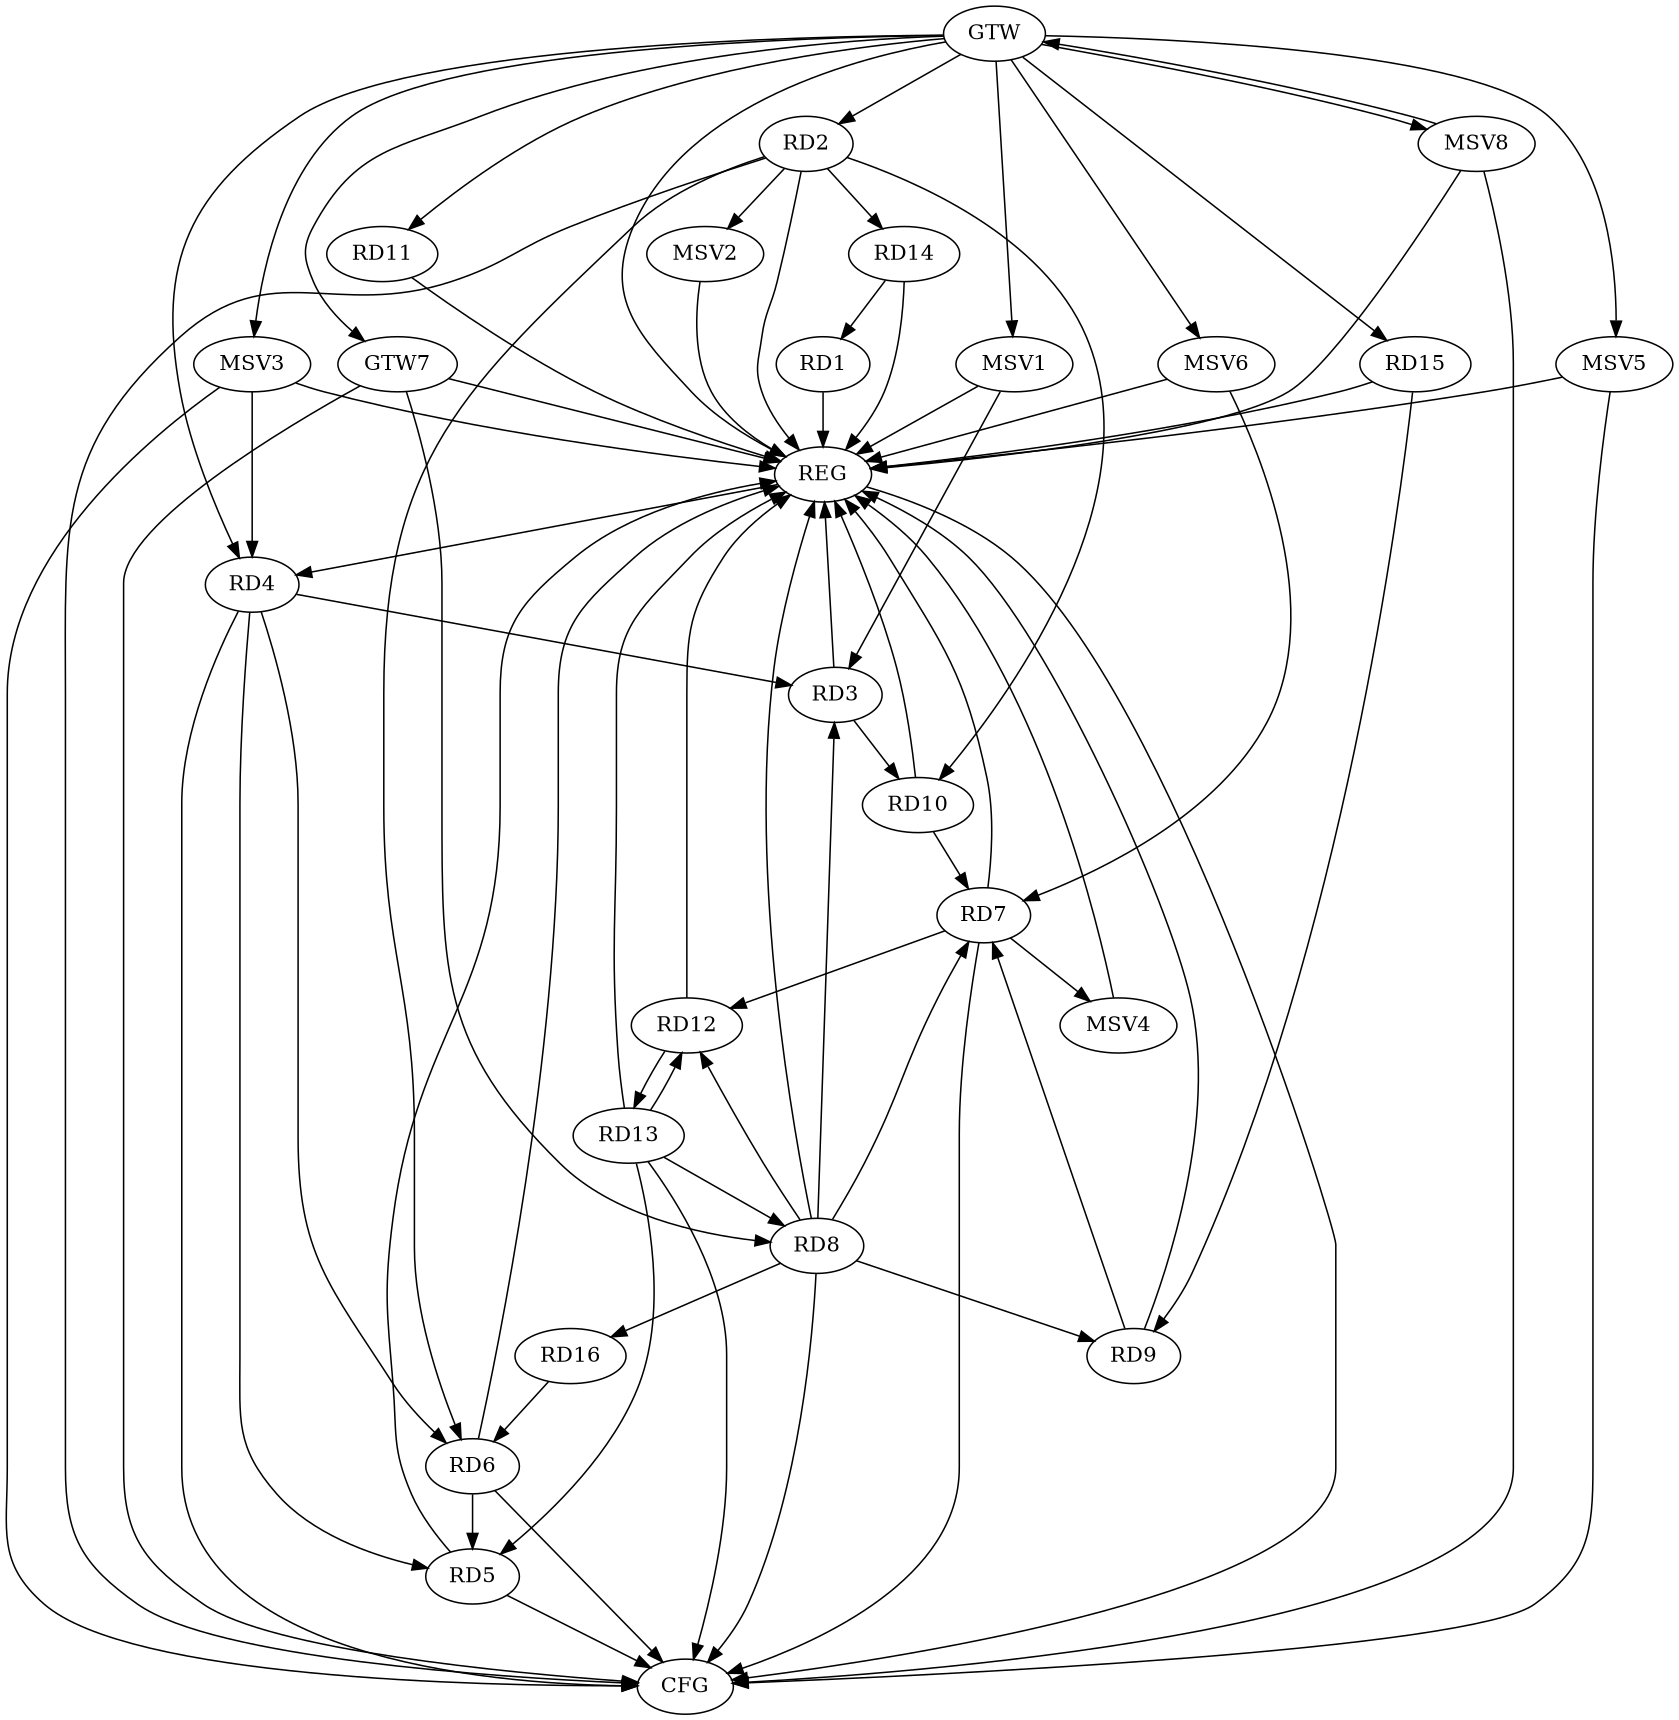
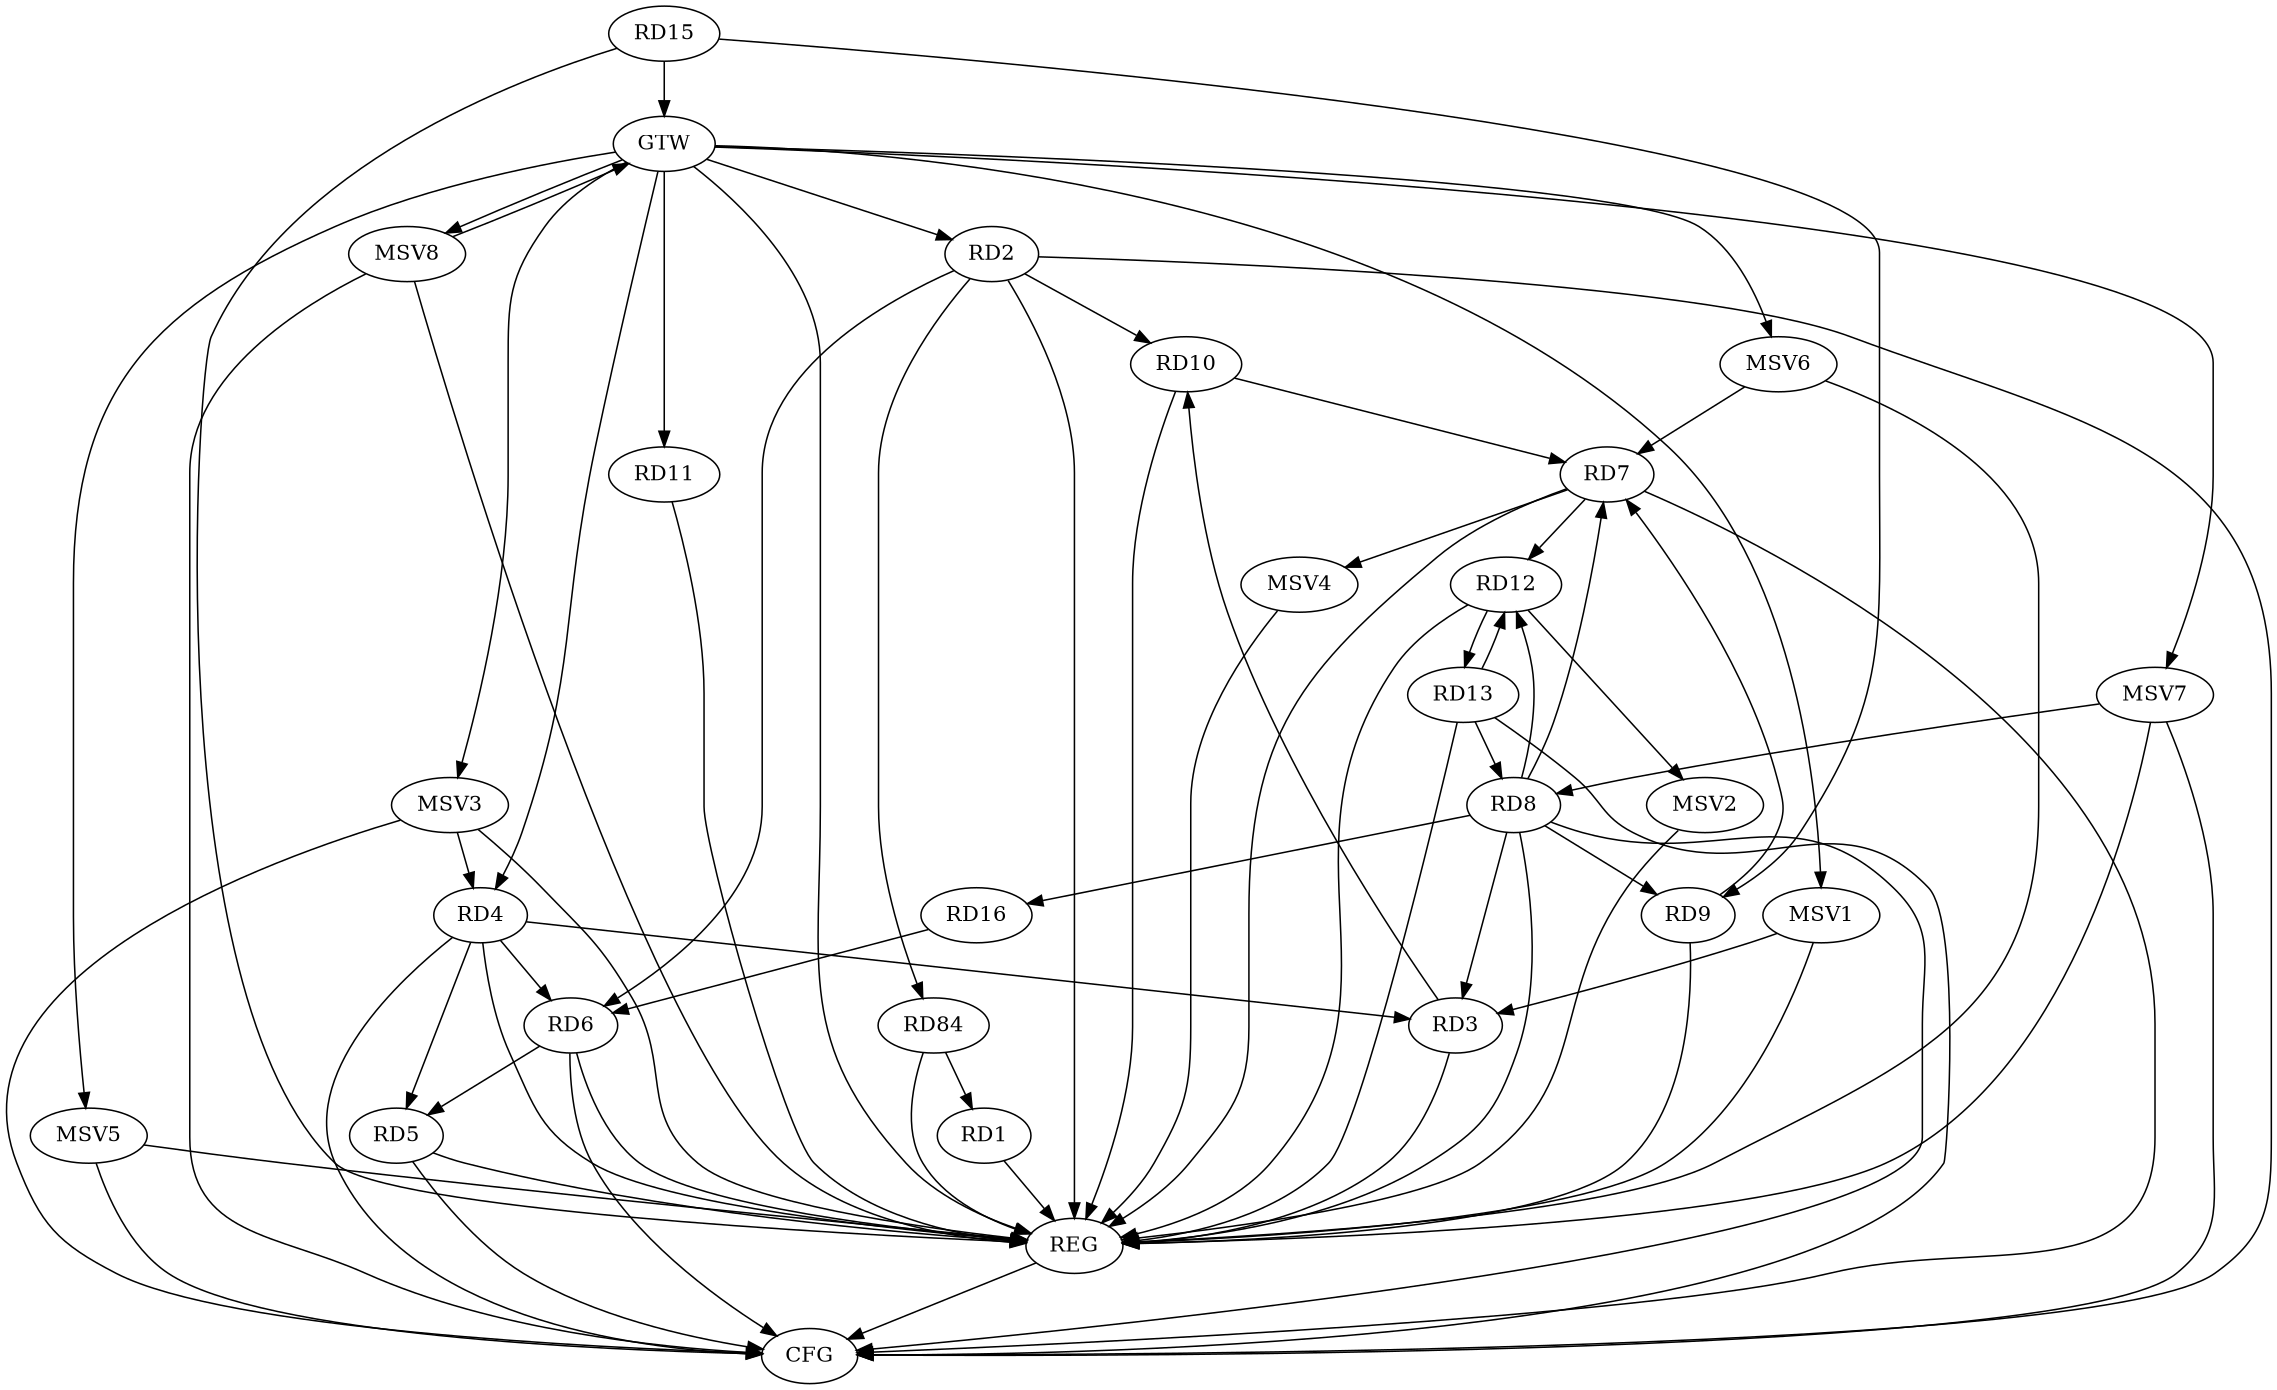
edge "RD2" -> "MSV2": now "RD12" -> "MSV2"
edge "GTW" -> "RD15": reversed
node "RD14": label "RD14" -> "RD84"
node "GTW7": label "GTW7" -> "MSV7"
edge "REG" -> "RD4": reversed
edge "RD13" -> "RD5": removed
